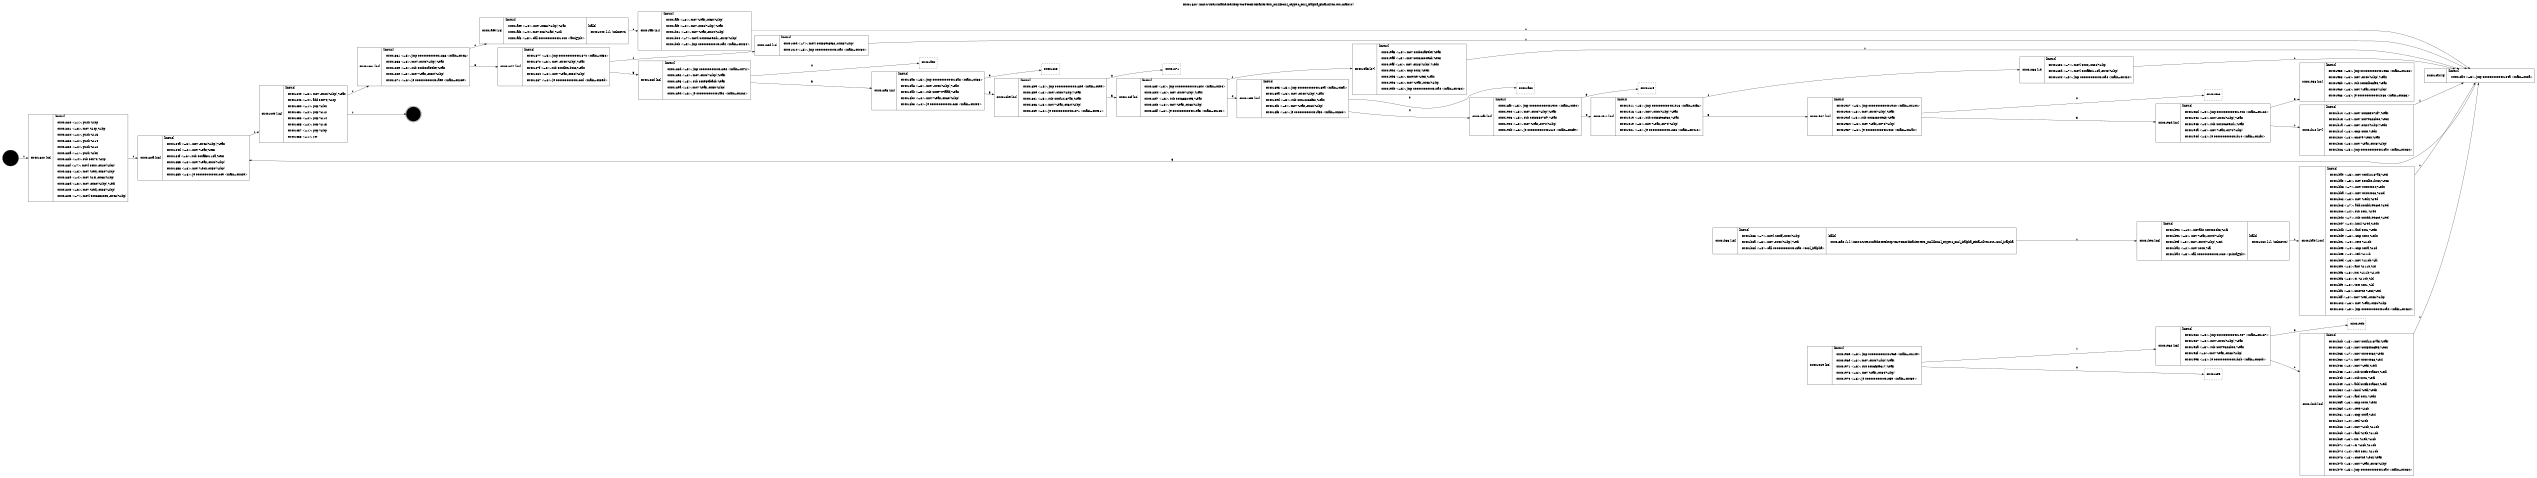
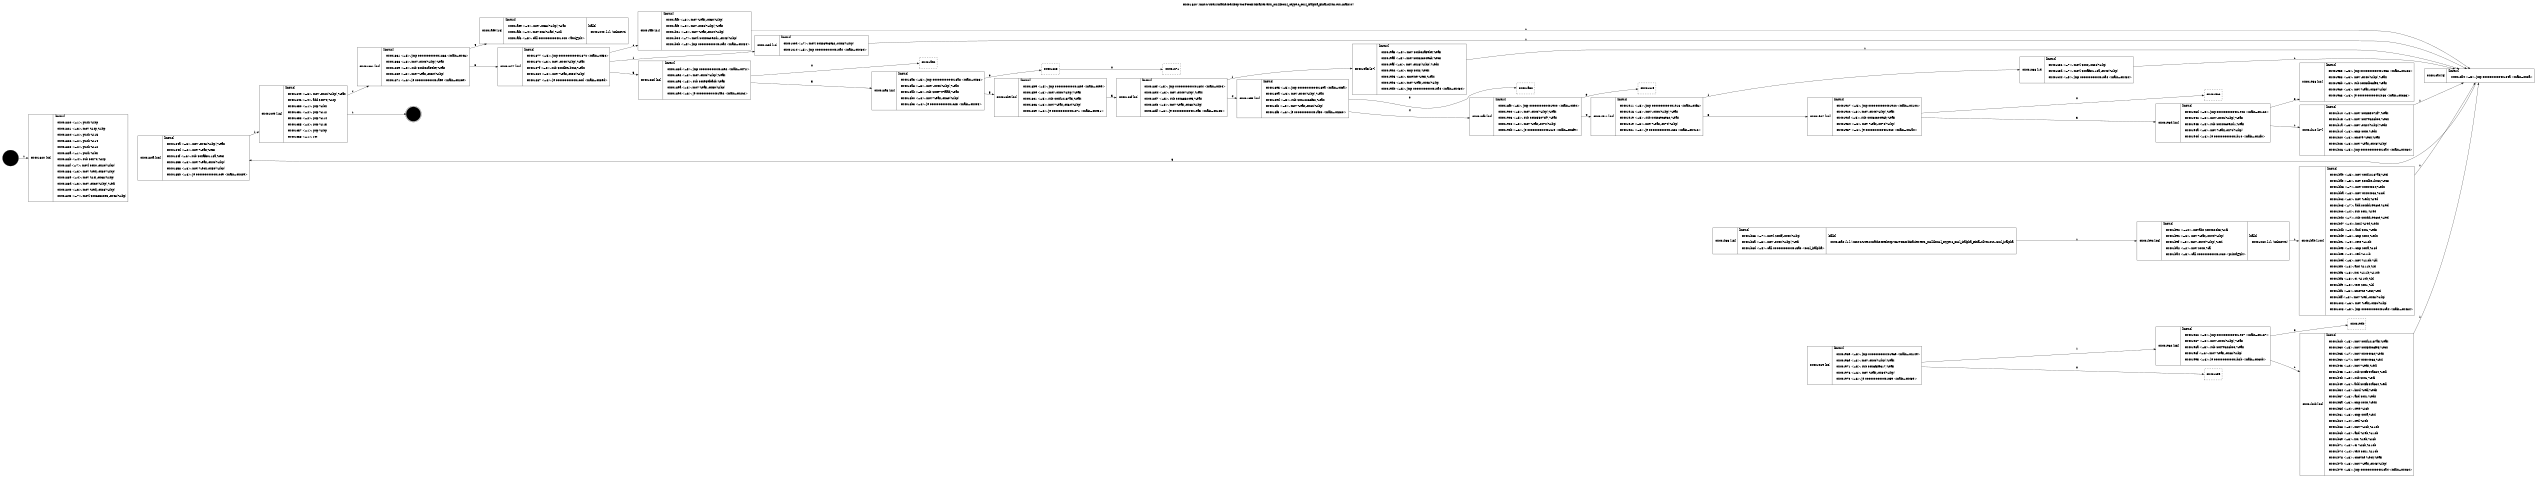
edge "0x401aee [13]" -> "0x401afb [21]": now "0x401877 [22]" -> "0x401afb [21]"
edge "0x401861 [22]" -> "0x401aee [13]": label " 1" -> " 4"
edge "0x4018b9 [22]" -> "0x401c71": now "0x401c25" -> "0x401c71"
edge "0x401820 [42]" -> "0x40184a [23]": removed, label "1"
